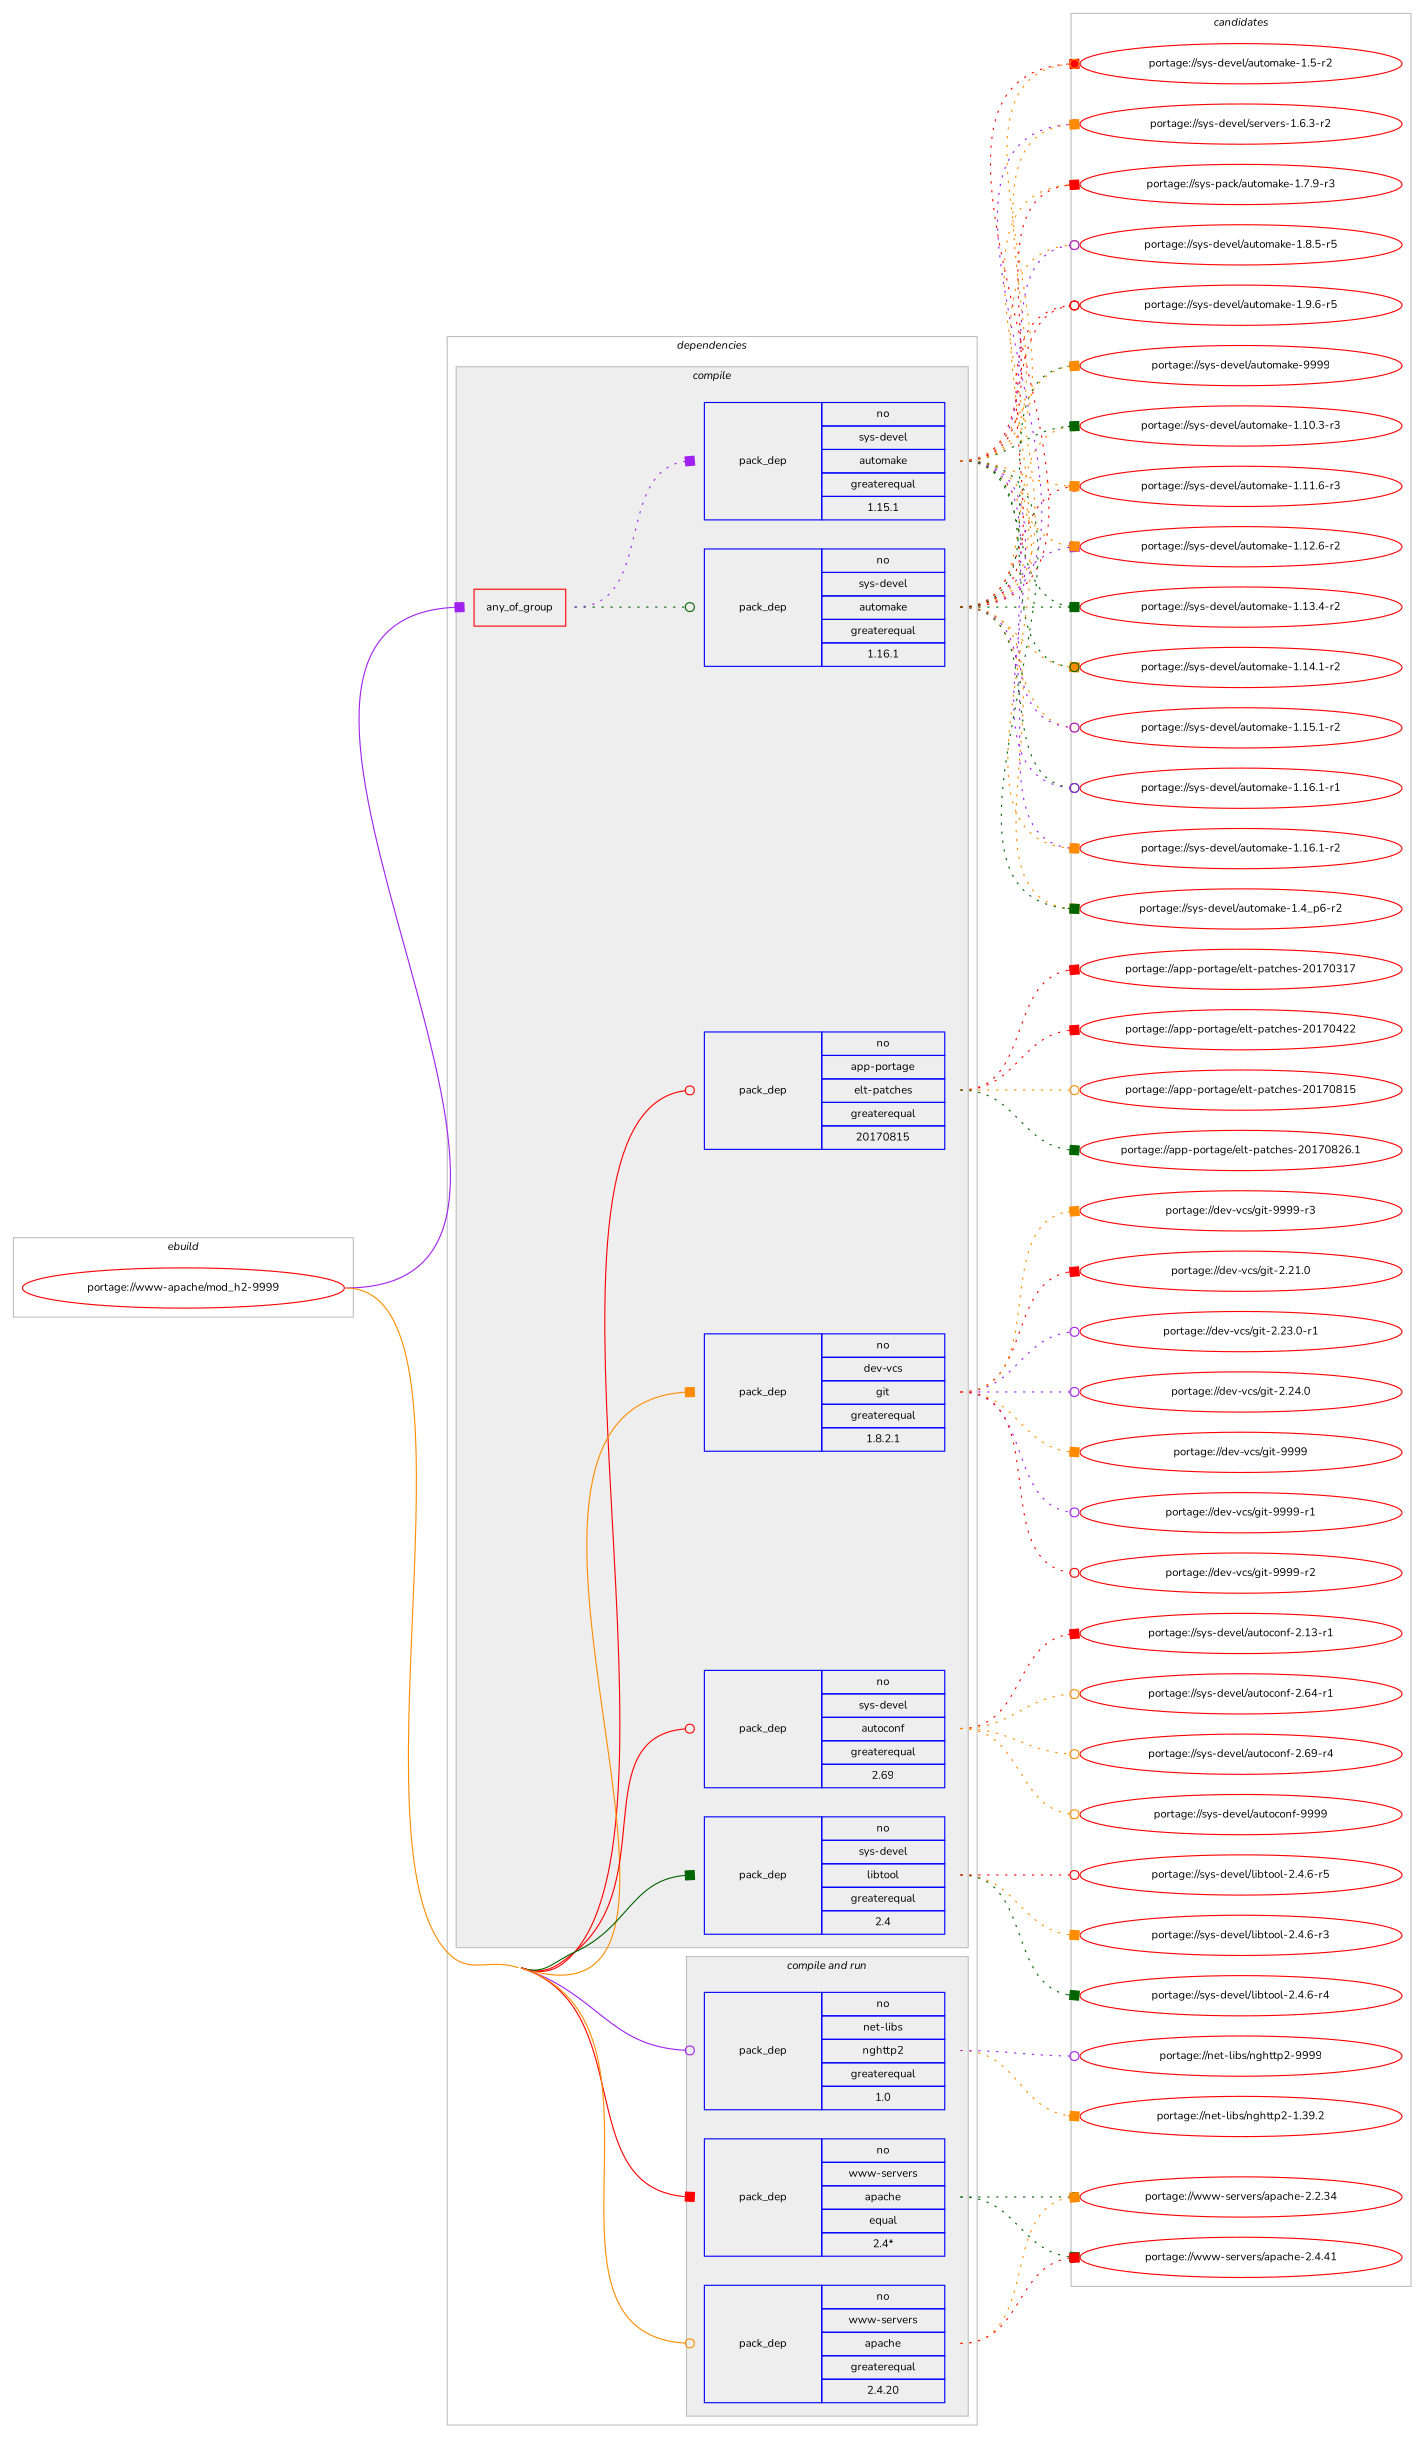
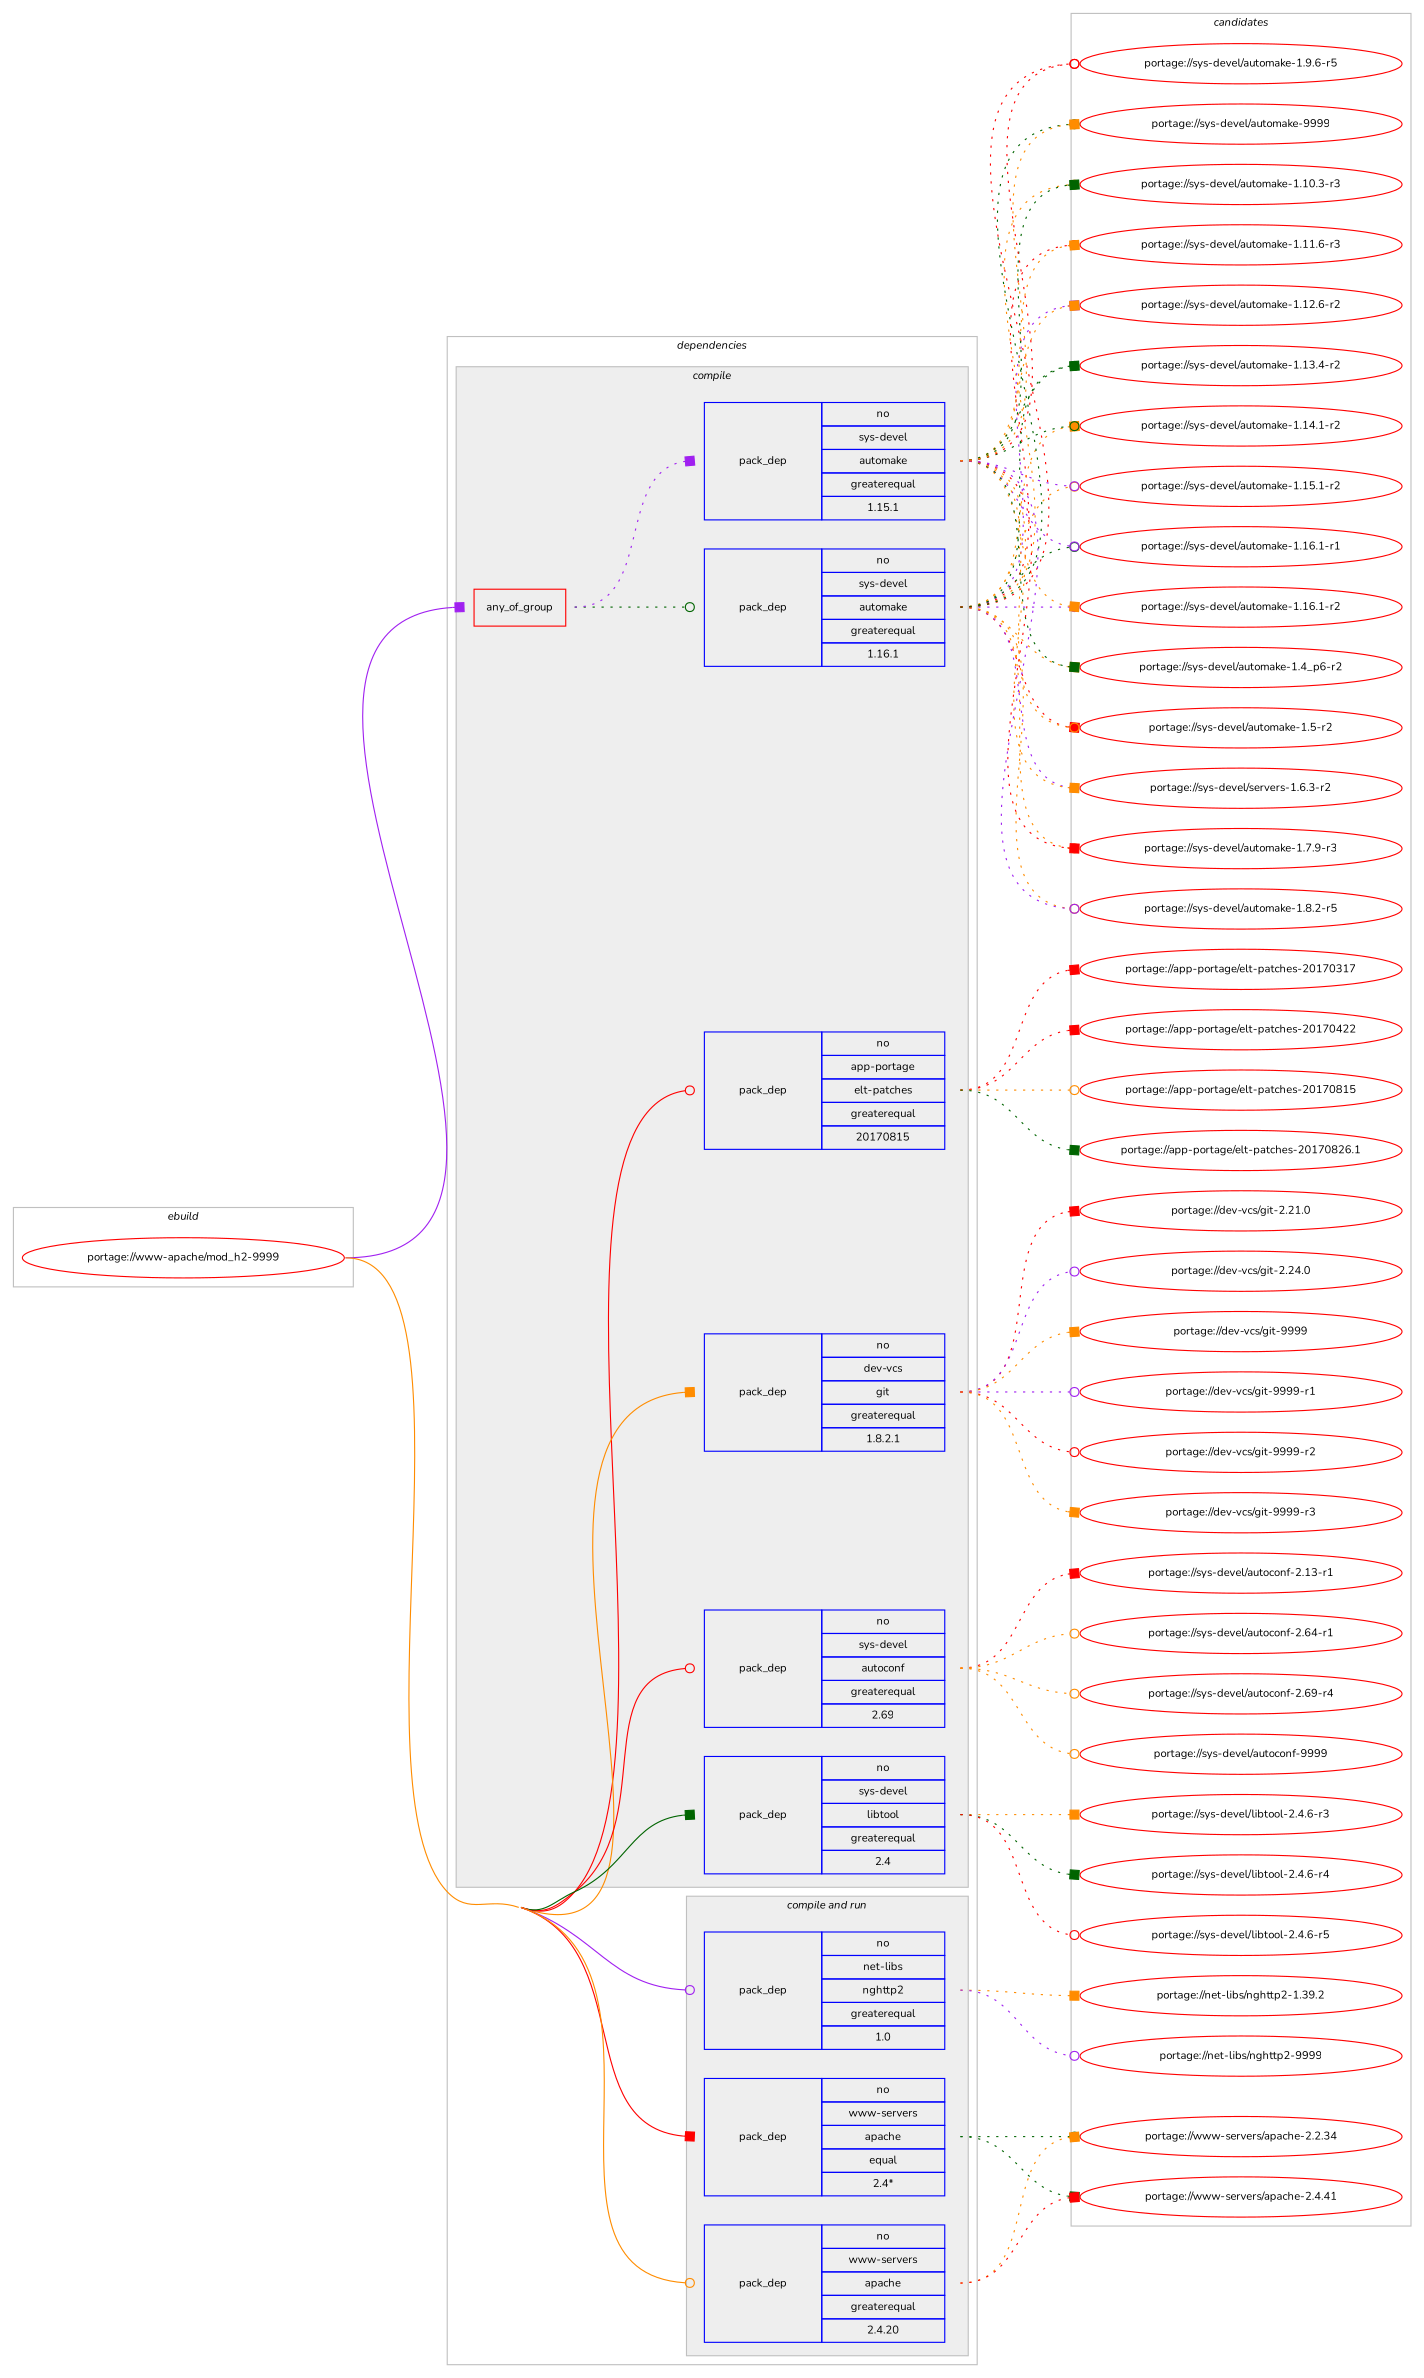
node "portage://sys-pack/automake-1.7.9-r3": label "portage://sys-pack/automake-1.7.9-r3" -> "portage://sys-devel/automake-1.7.9-r3"
node "portage://sys-devel/automake-1.8.5-r5": label "portage://sys-devel/automake-1.8.5-r5" -> "portage://sys-devel/automake-1.8.2-r5"
node "portage://dev-vcs/git-2.23.0-r1": removed
